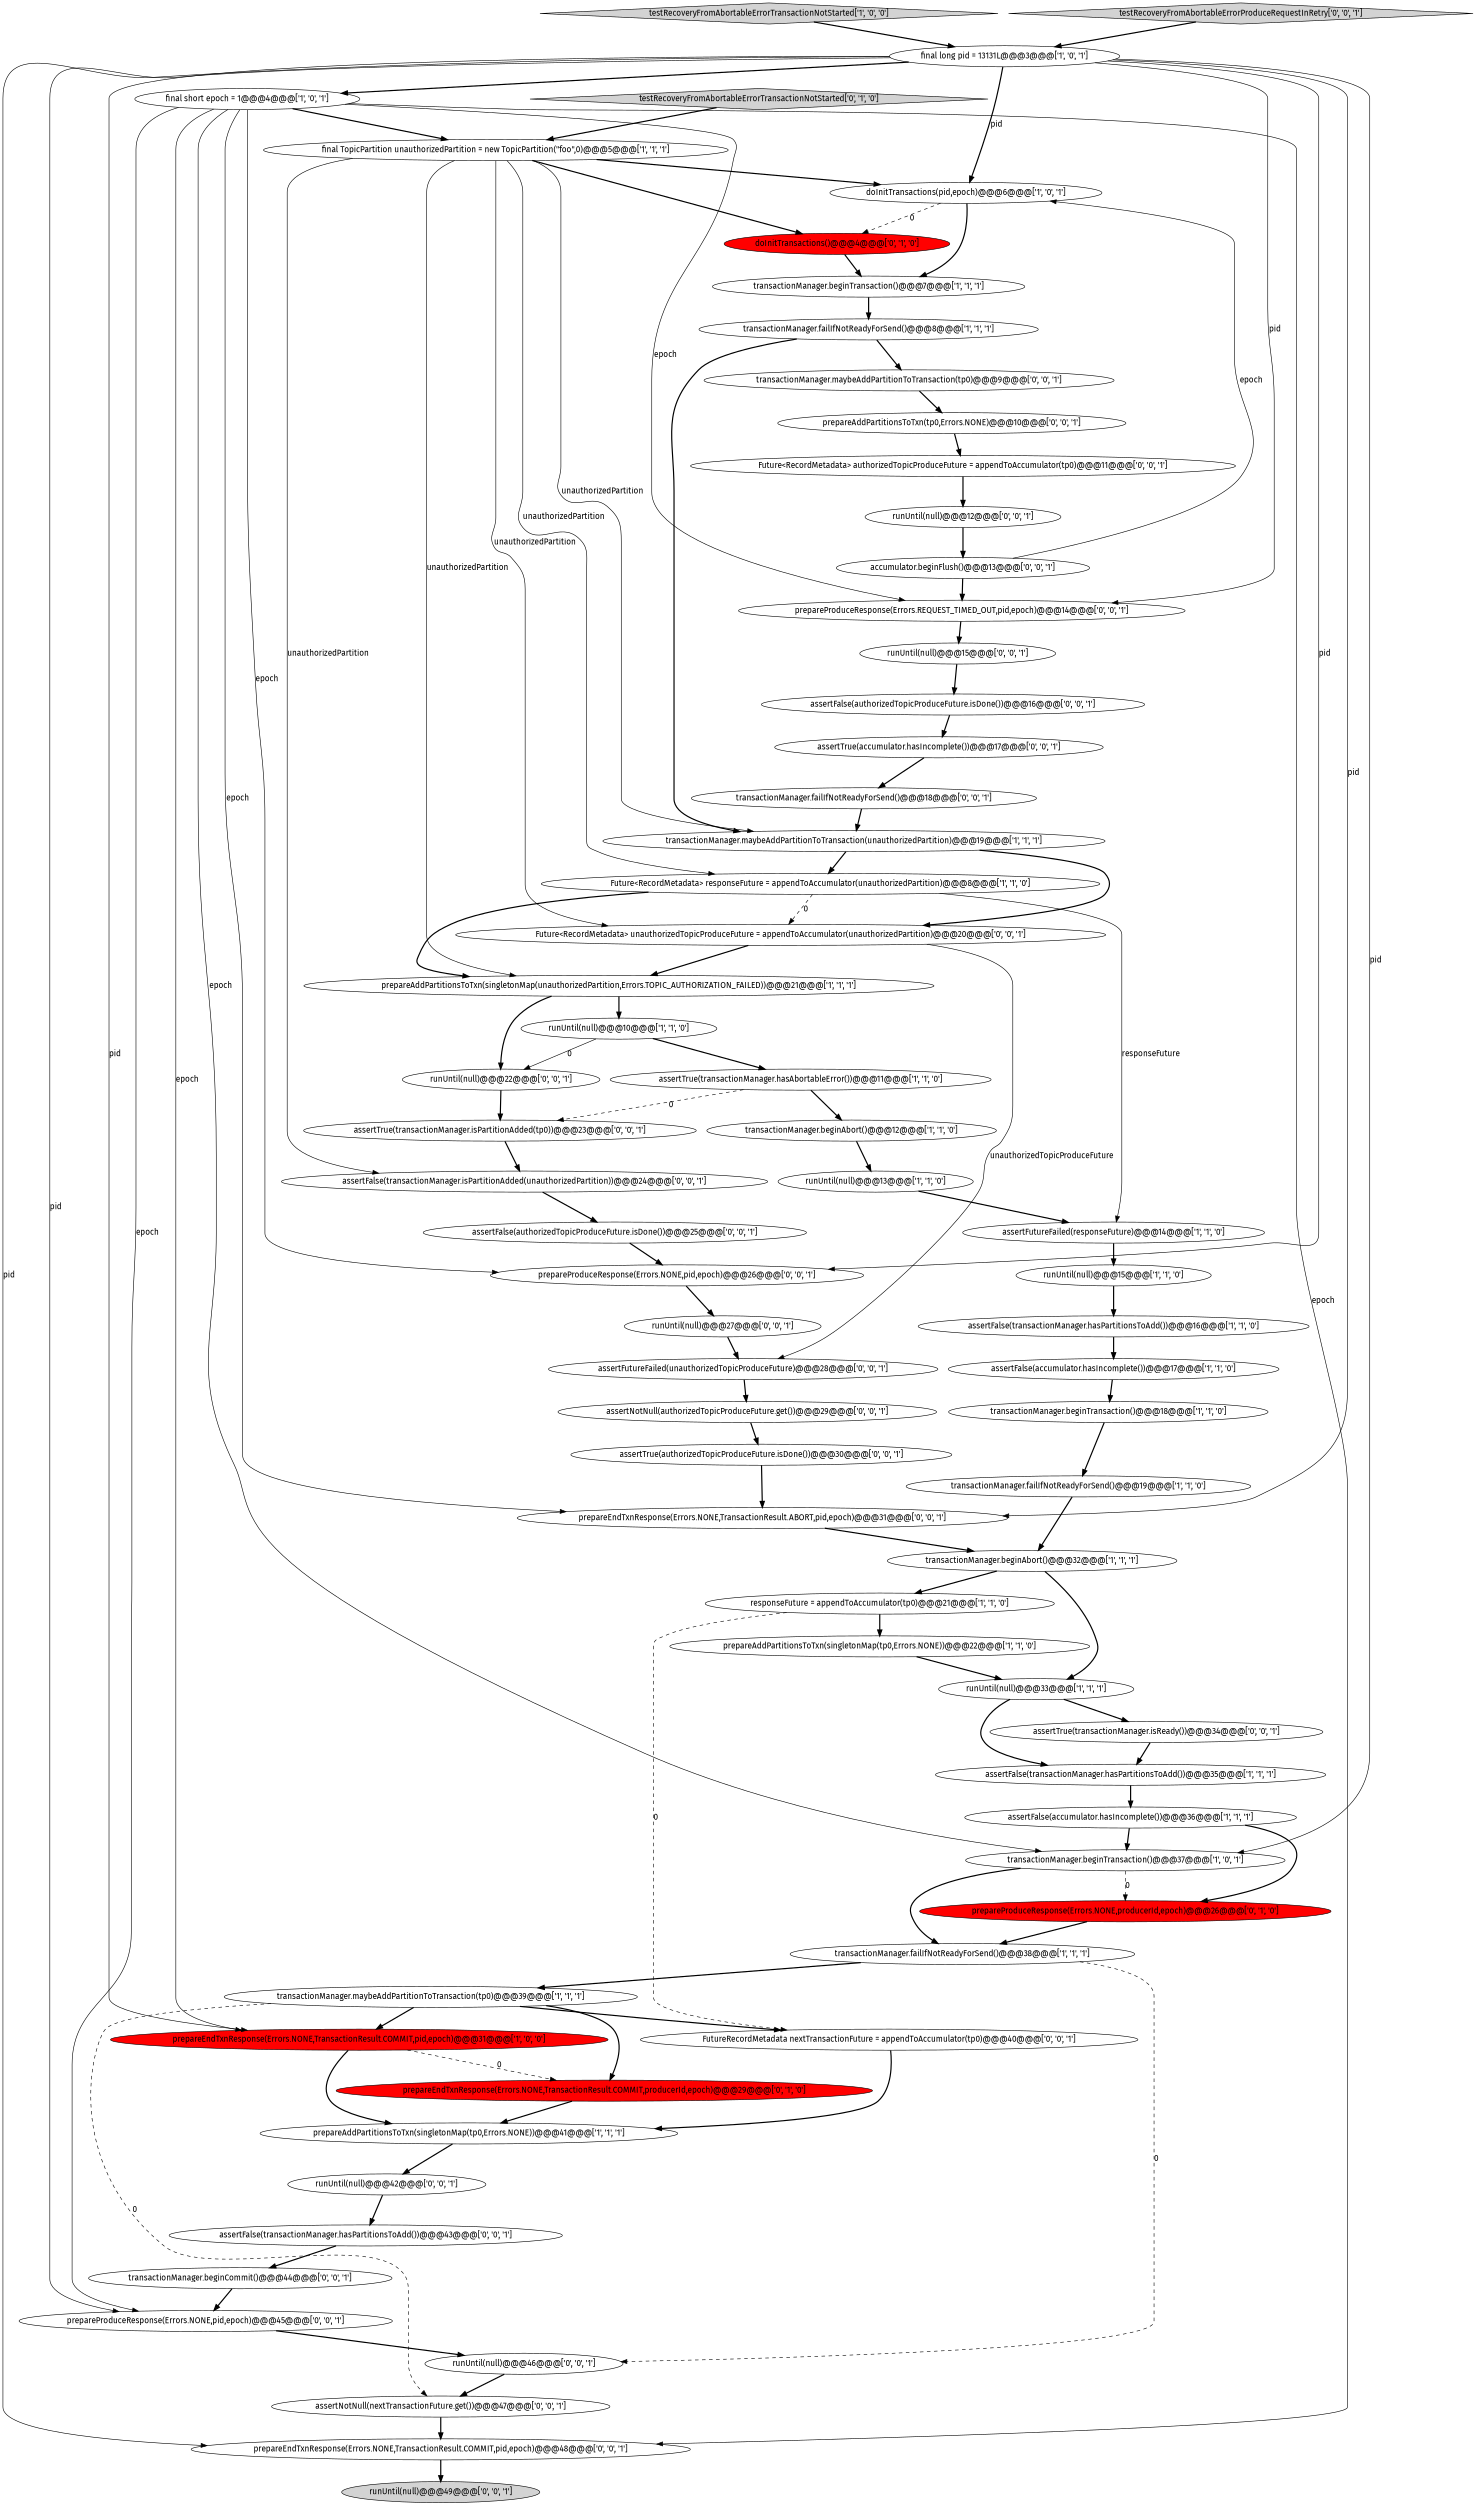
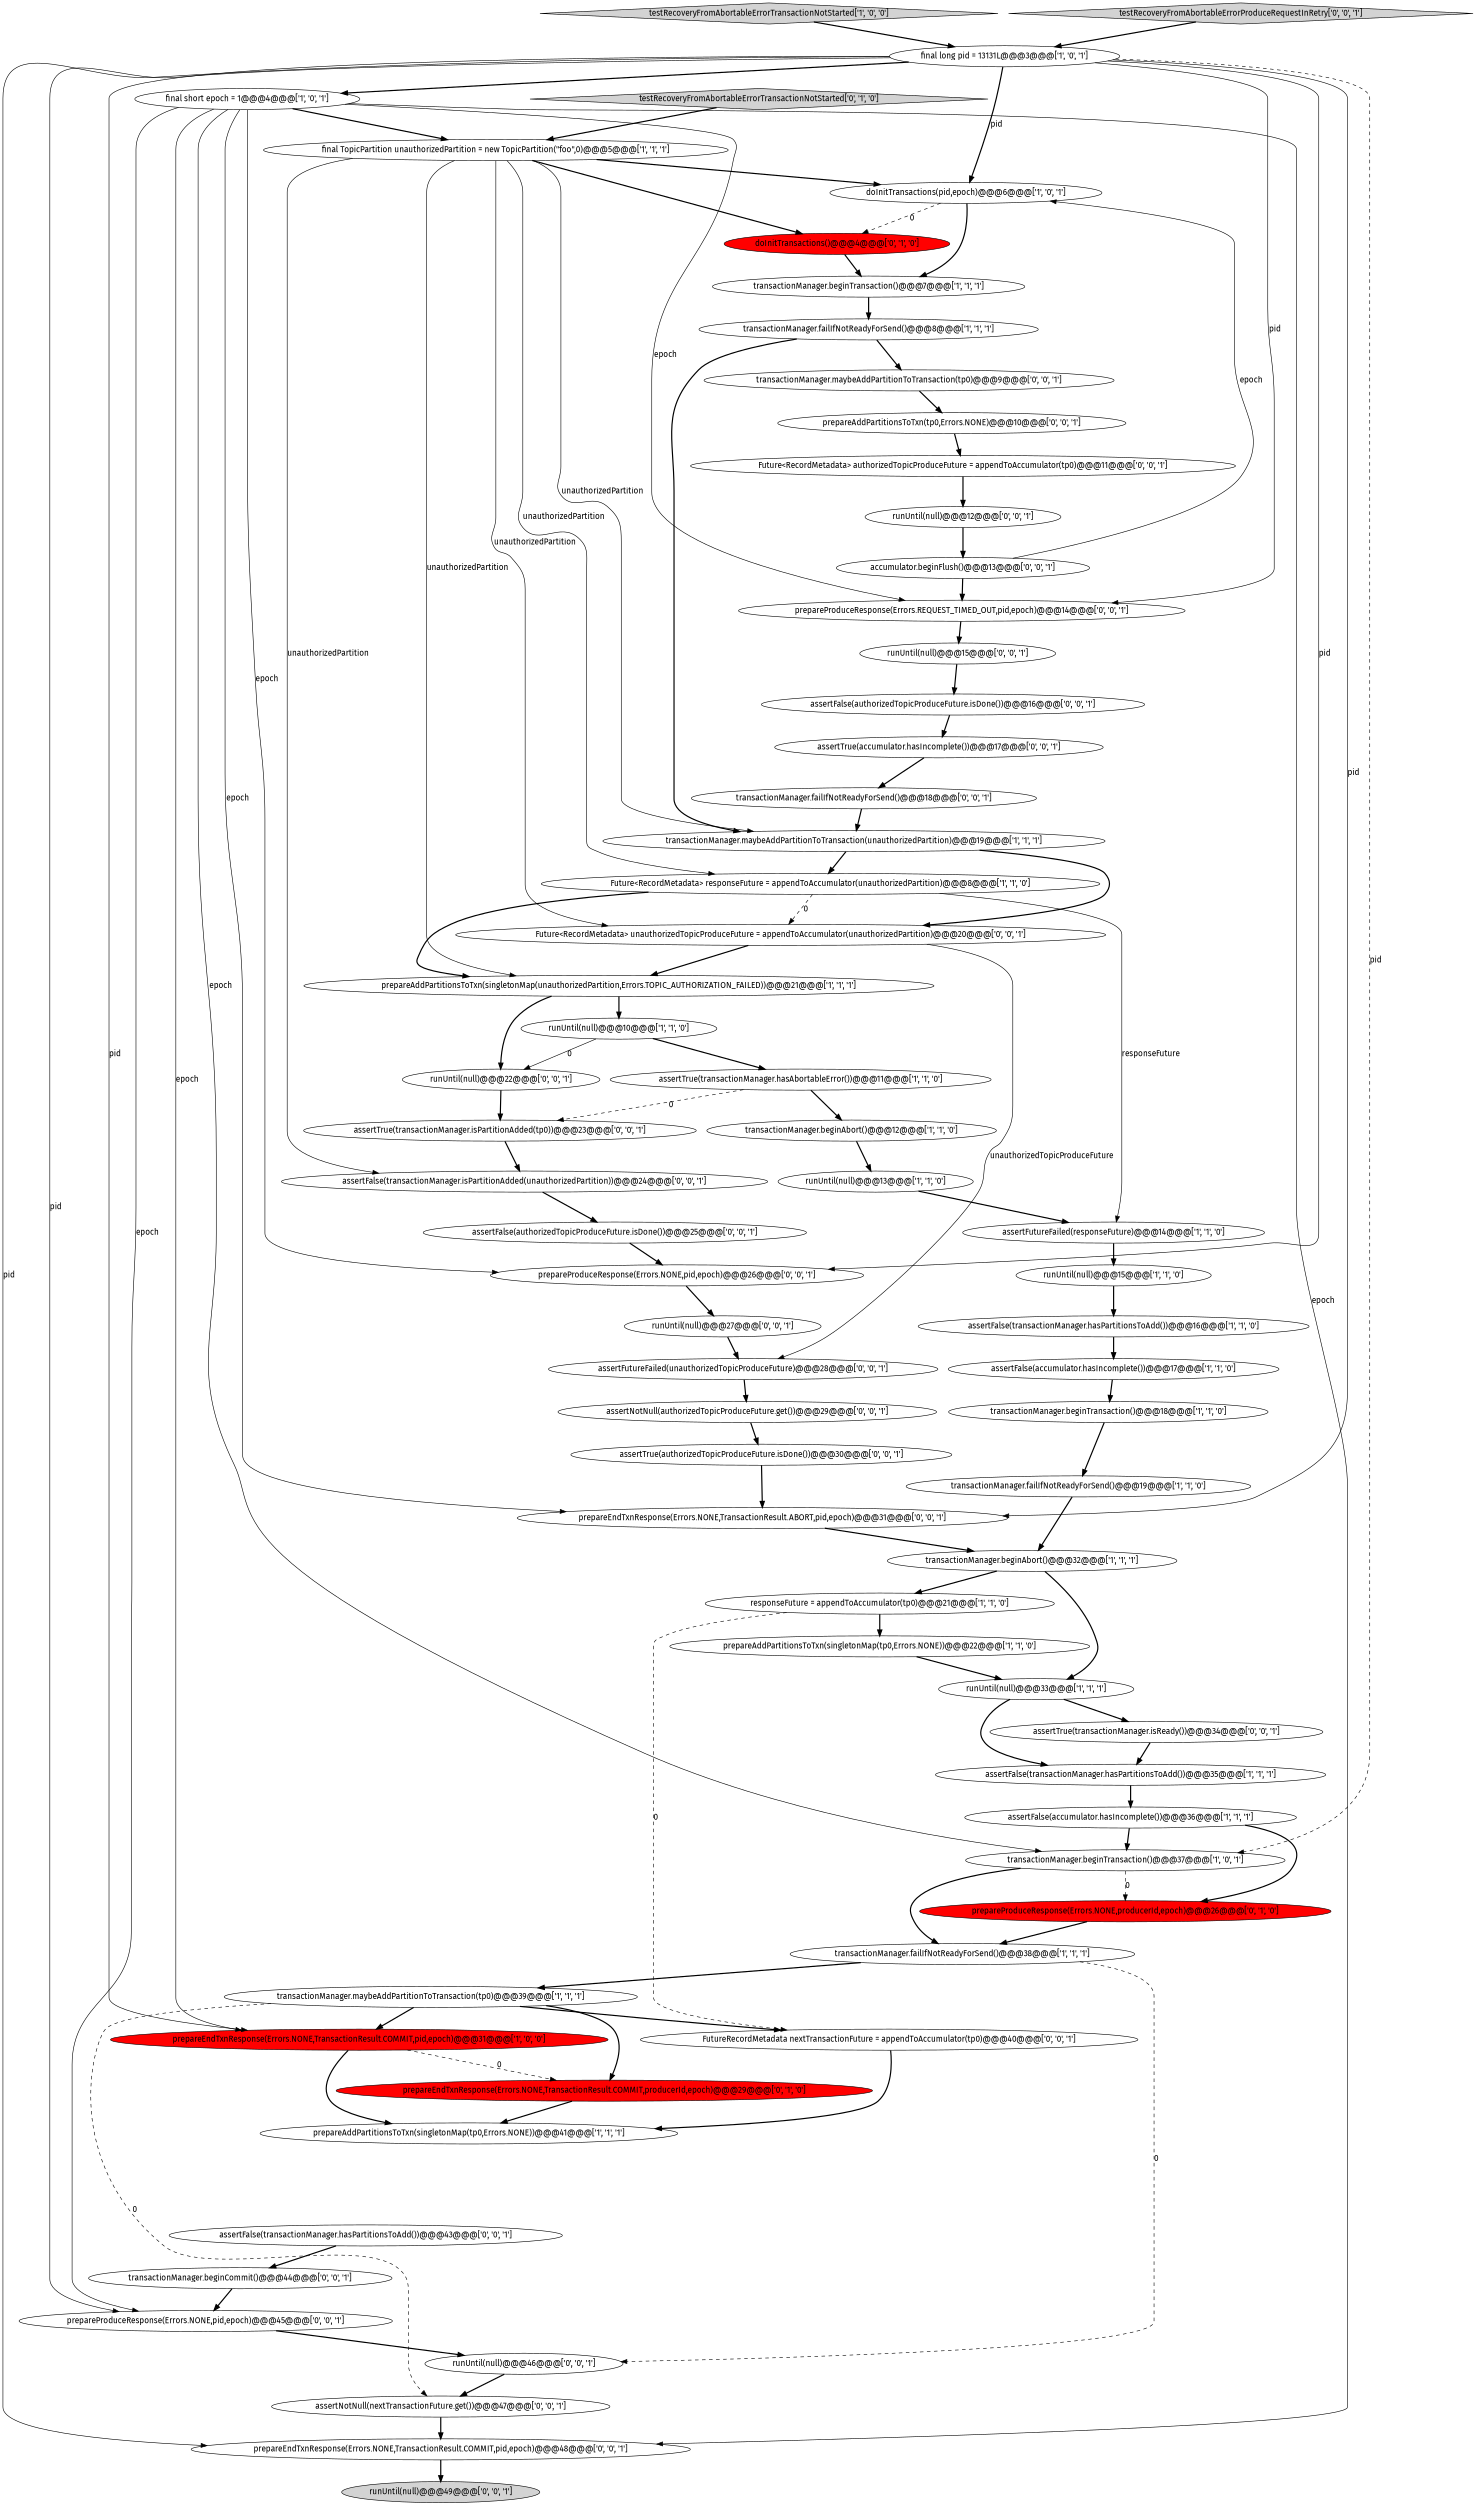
edge "final long pid = 13131L@@@3@@@['1', '0', '1']" -> "transactionManager.beginTransaction()@@@37@@@['1', '0', '1']": style solid -> dashed
node "runUntil(null)@@@42@@@['0', '0', '1']": removed
